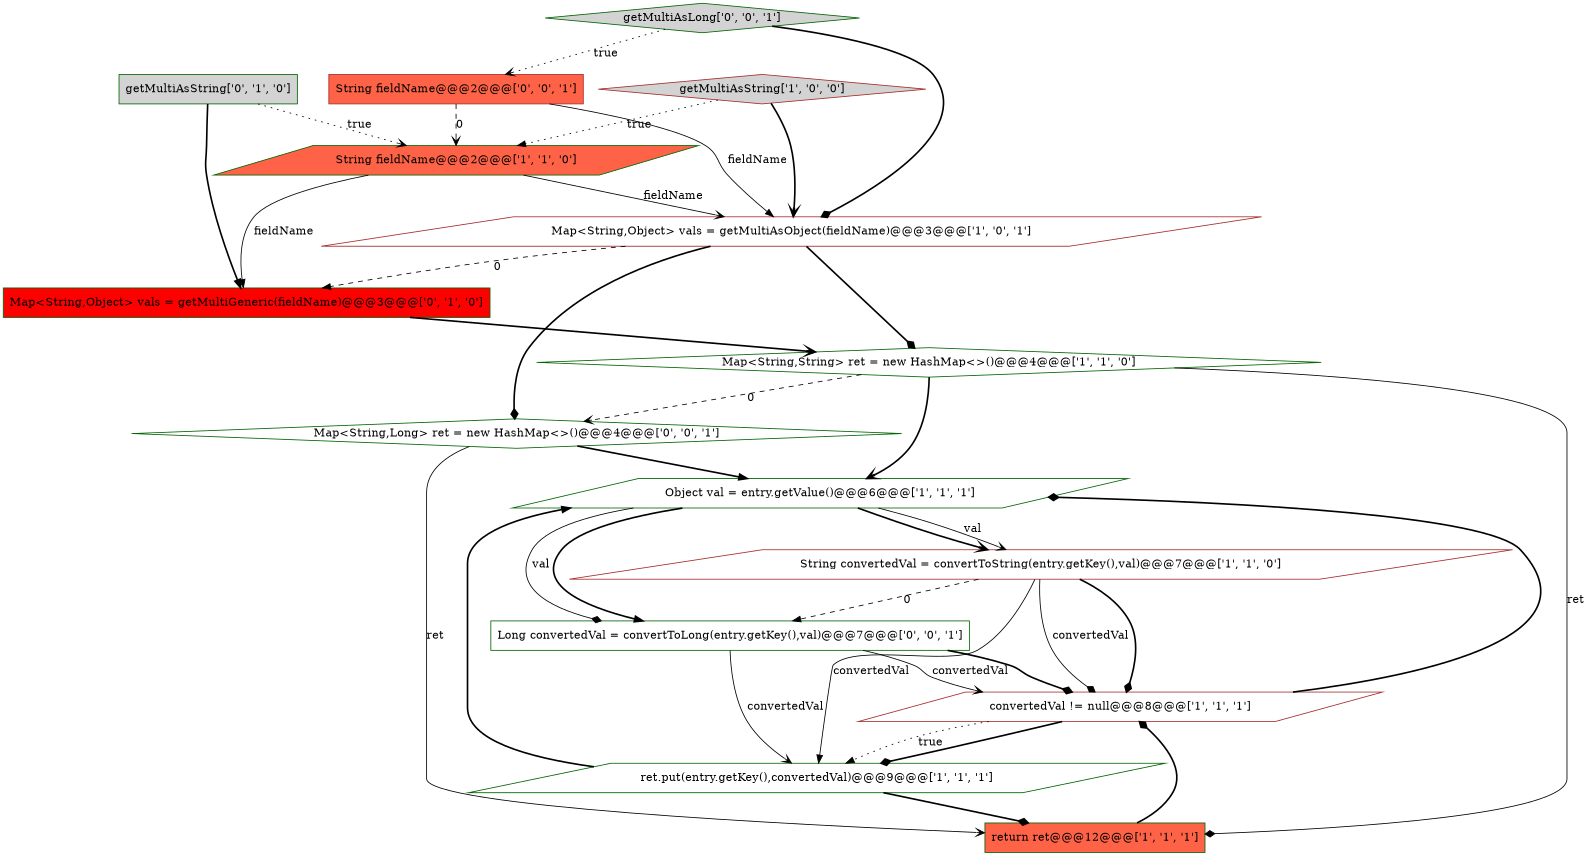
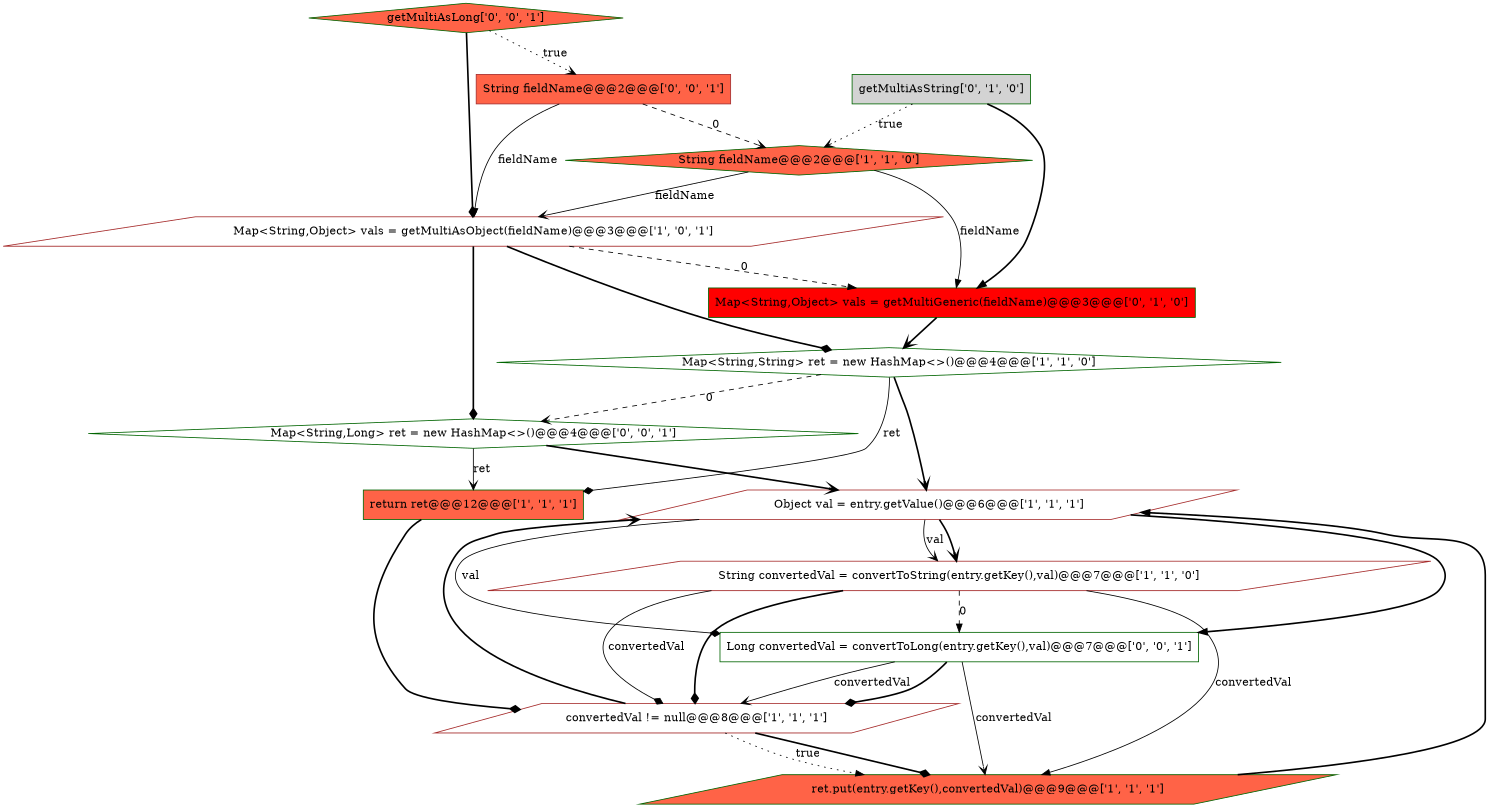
node "getMultiAsLong['0', '0', '1']": fillcolor lightgray -> tomato
node "getMultiAsString['1', '0', '0']": removed
node "String fieldName@@@2@@@['1', '1', '0']": shape parallelogram -> diamond
edge "Map<String,Long> ret = new HashMap<>()@@@4@@@['0', '0', '1']" -> "Object val = entry.getValue()@@@6@@@['1', '1', '1']": arrowhead normal -> vee
node "Object val = entry.getValue()@@@6@@@['1', '1', '1']": color darkgreen -> brown
edge "convertedVal != null@@@8@@@['1', '1', '1']" -> "Object val = entry.getValue()@@@6@@@['1', '1', '1']": arrowhead diamond -> vee
node "ret.put(entry.getKey(),convertedVal)@@@9@@@['1', '1', '1']": fillcolor white -> tomato
edge "ret.put(entry.getKey(),convertedVal)@@@9@@@['1', '1', '1']" -> "return ret@@@12@@@['1', '1', '1']": removed
